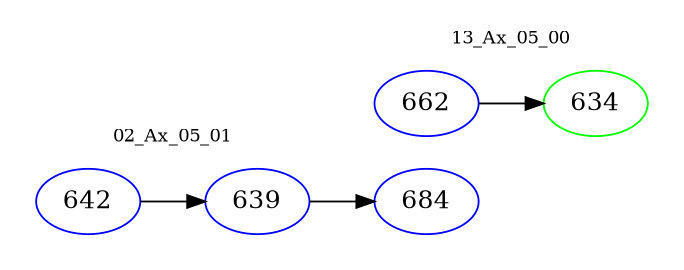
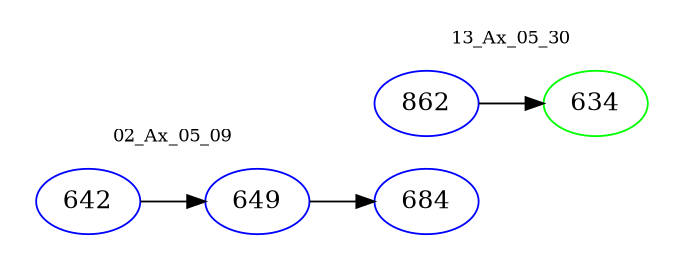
cluster "13_Ax_05_00": label "13_Ax_05_00" -> "13_Ax_05_30"
node "662": label "662" -> "862"
cluster "02_Ax_05_01": label "02_Ax_05_01" -> "02_Ax_05_09"
node "639": label "639" -> "649"
